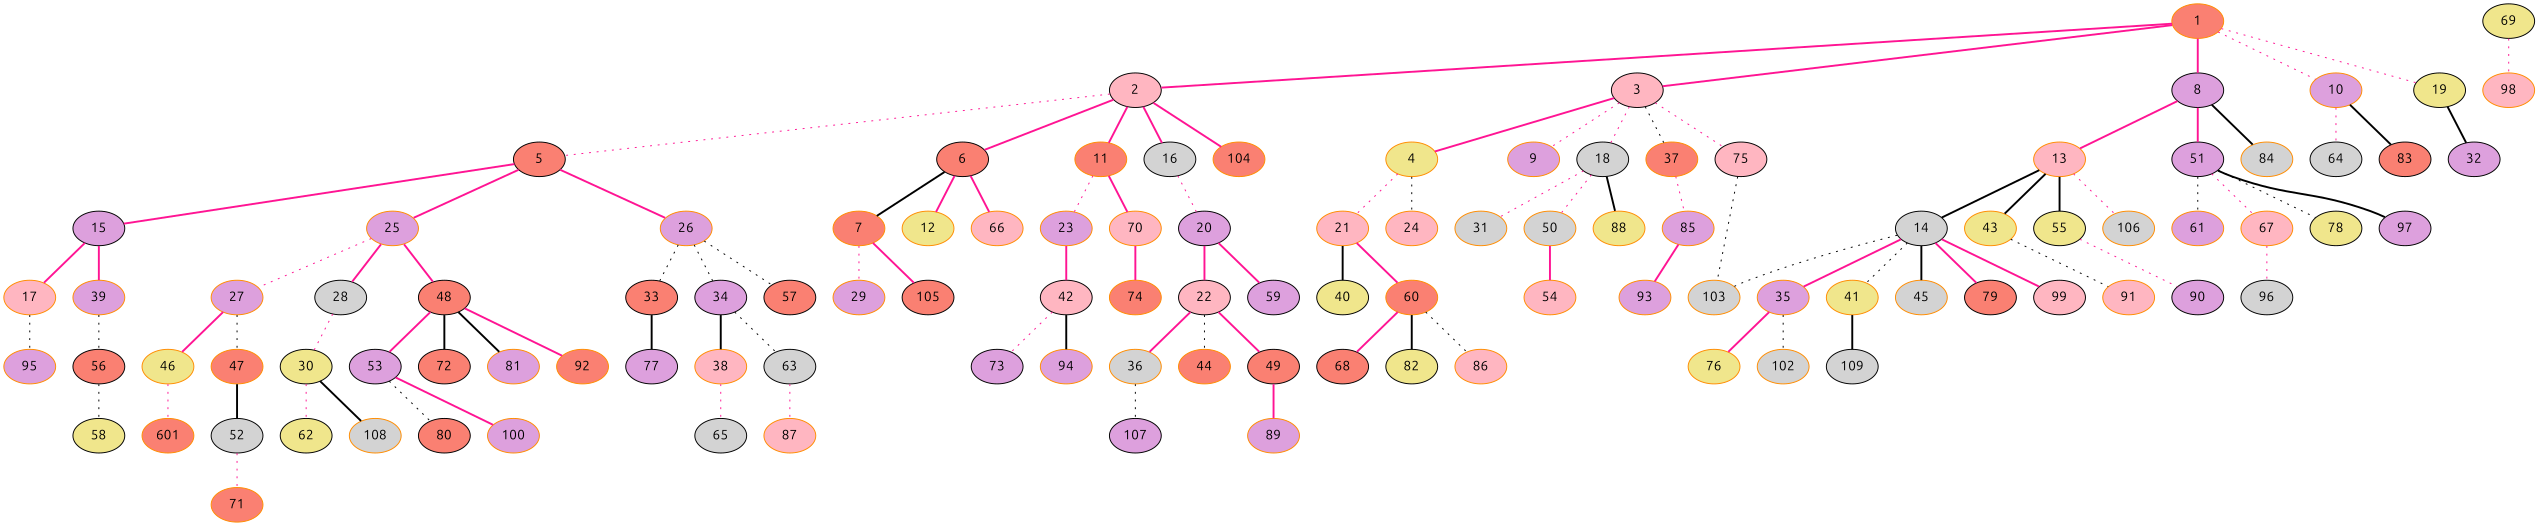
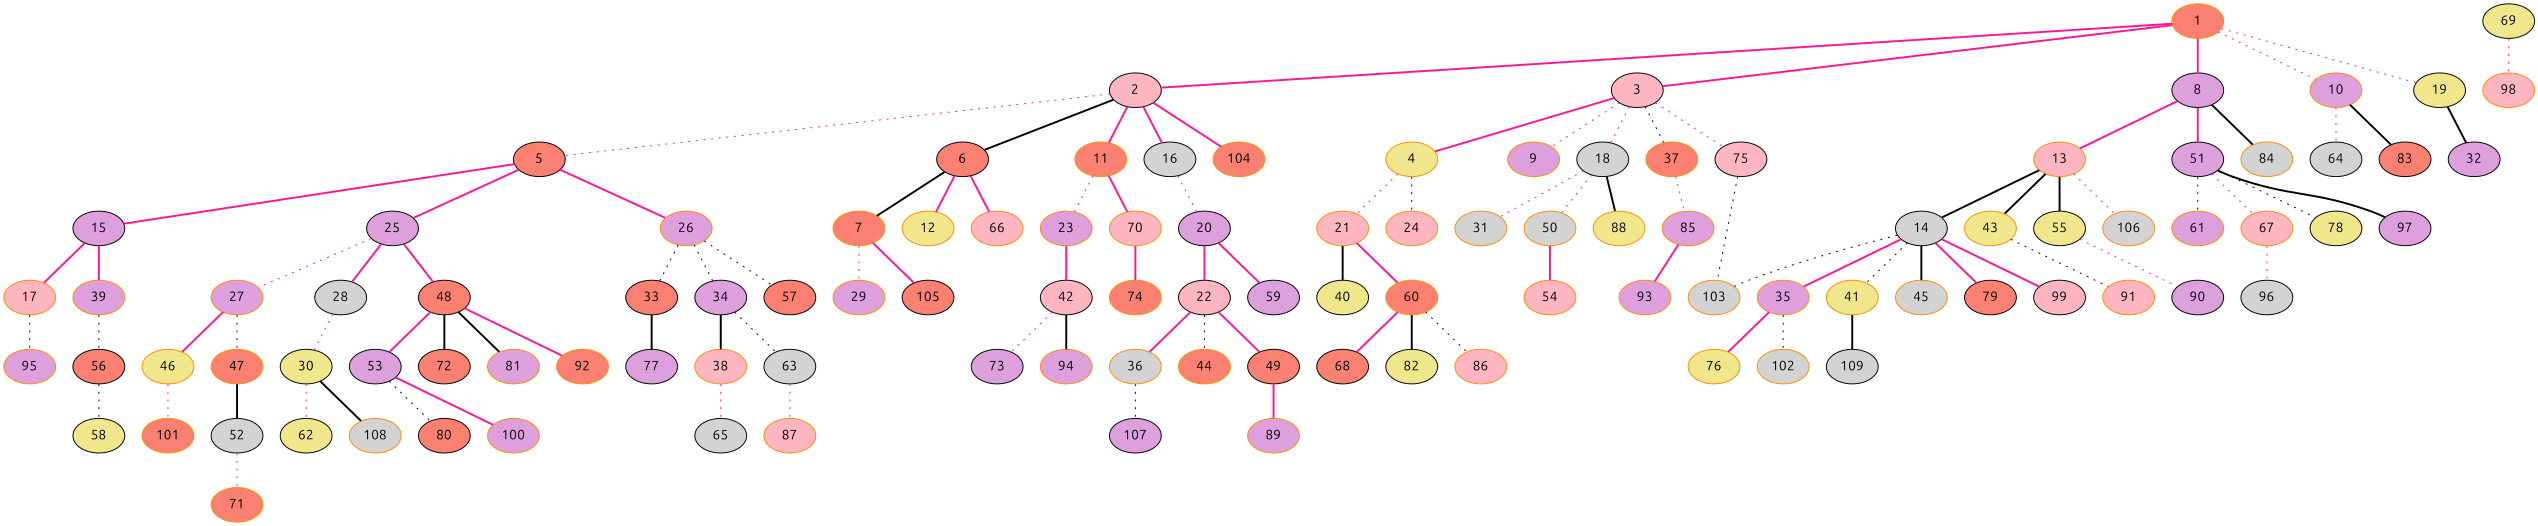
edge "2" -- "6": color deeppink -> black
node "25": color darkorange -> black
node "601": label "601" -> "101"
